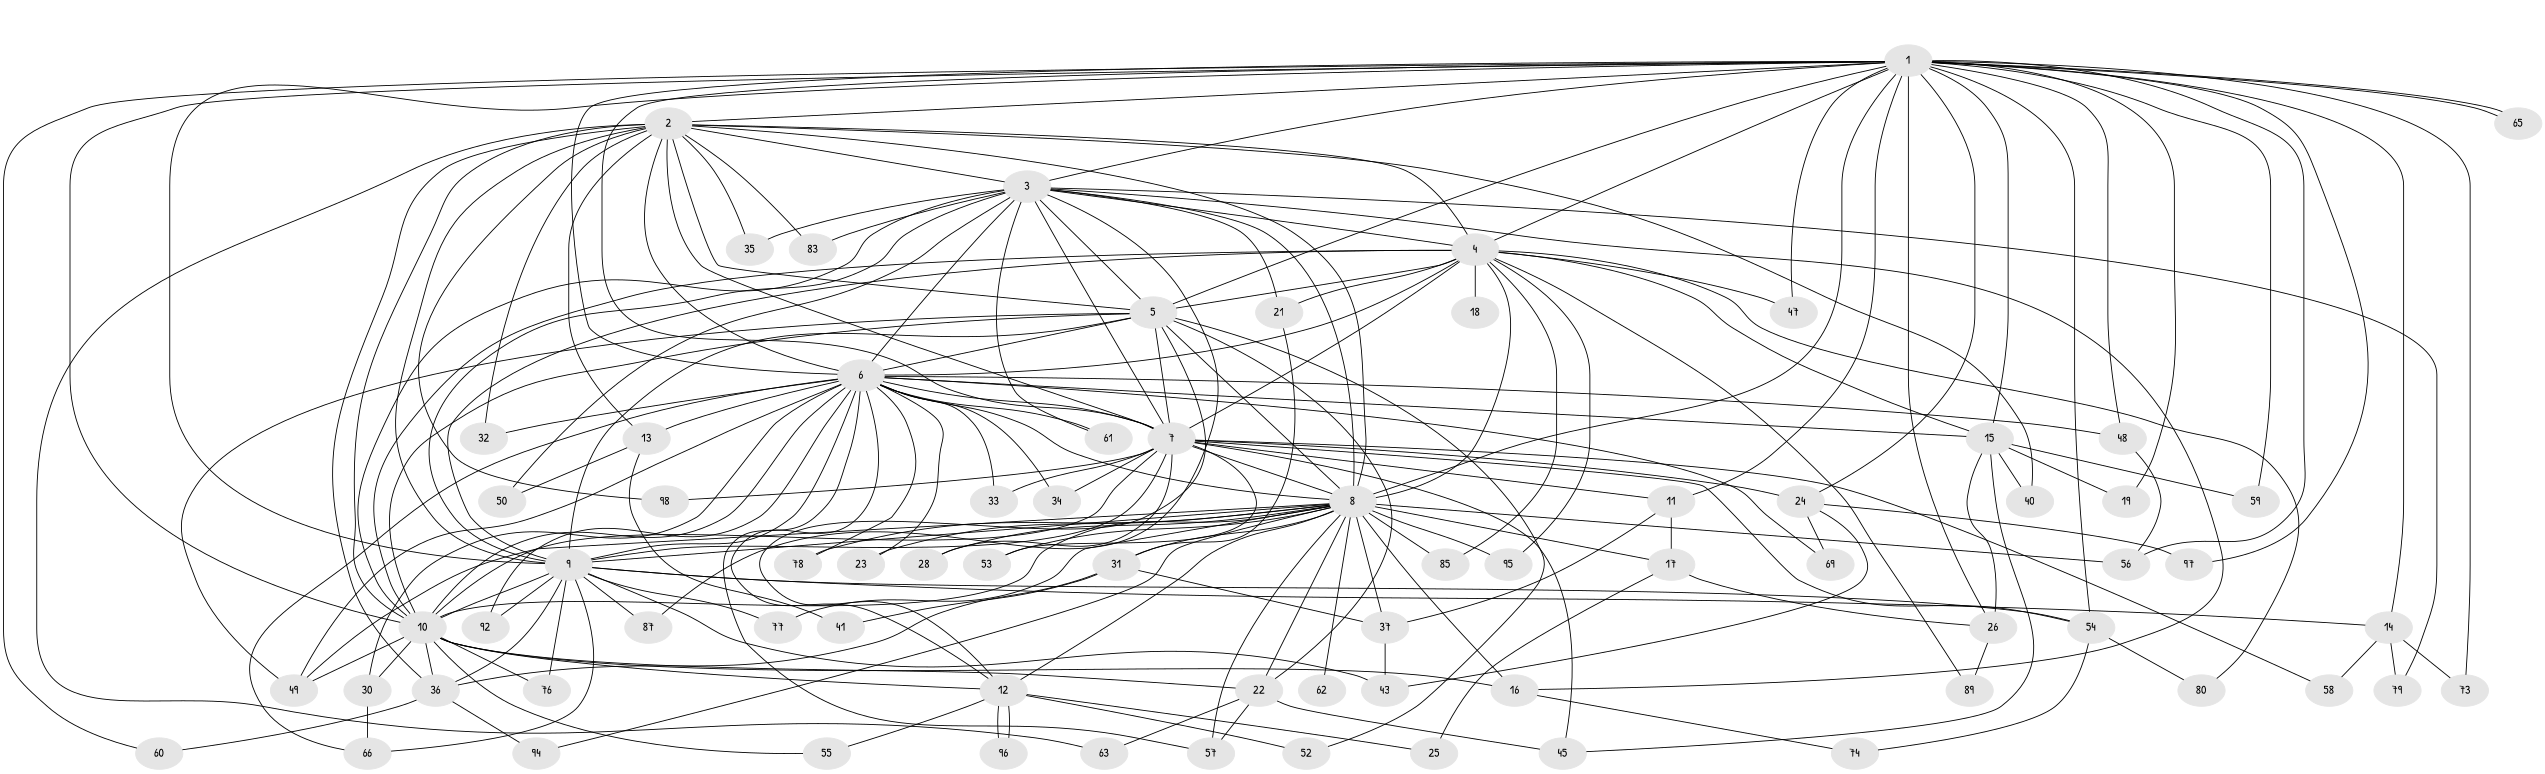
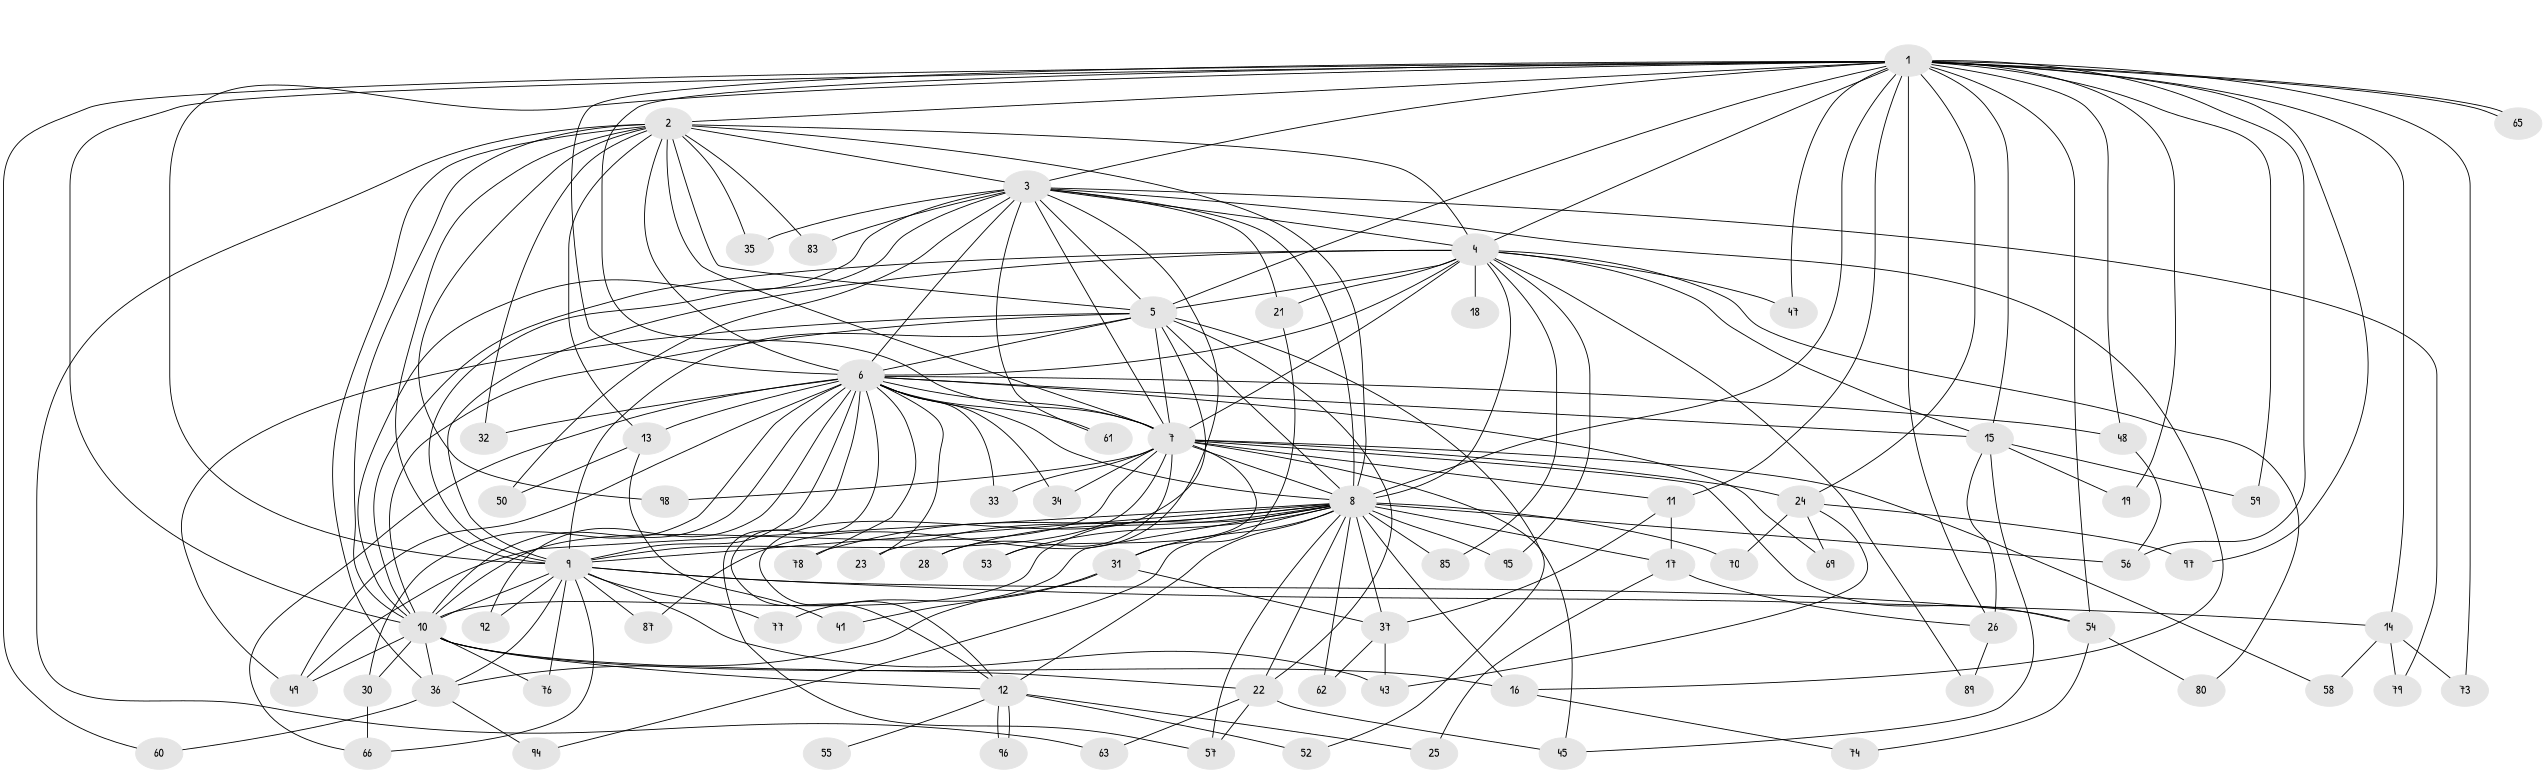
node "40": removed
node "70": added
edge "37" -- "62": added
edge "10" -- "55": removed
